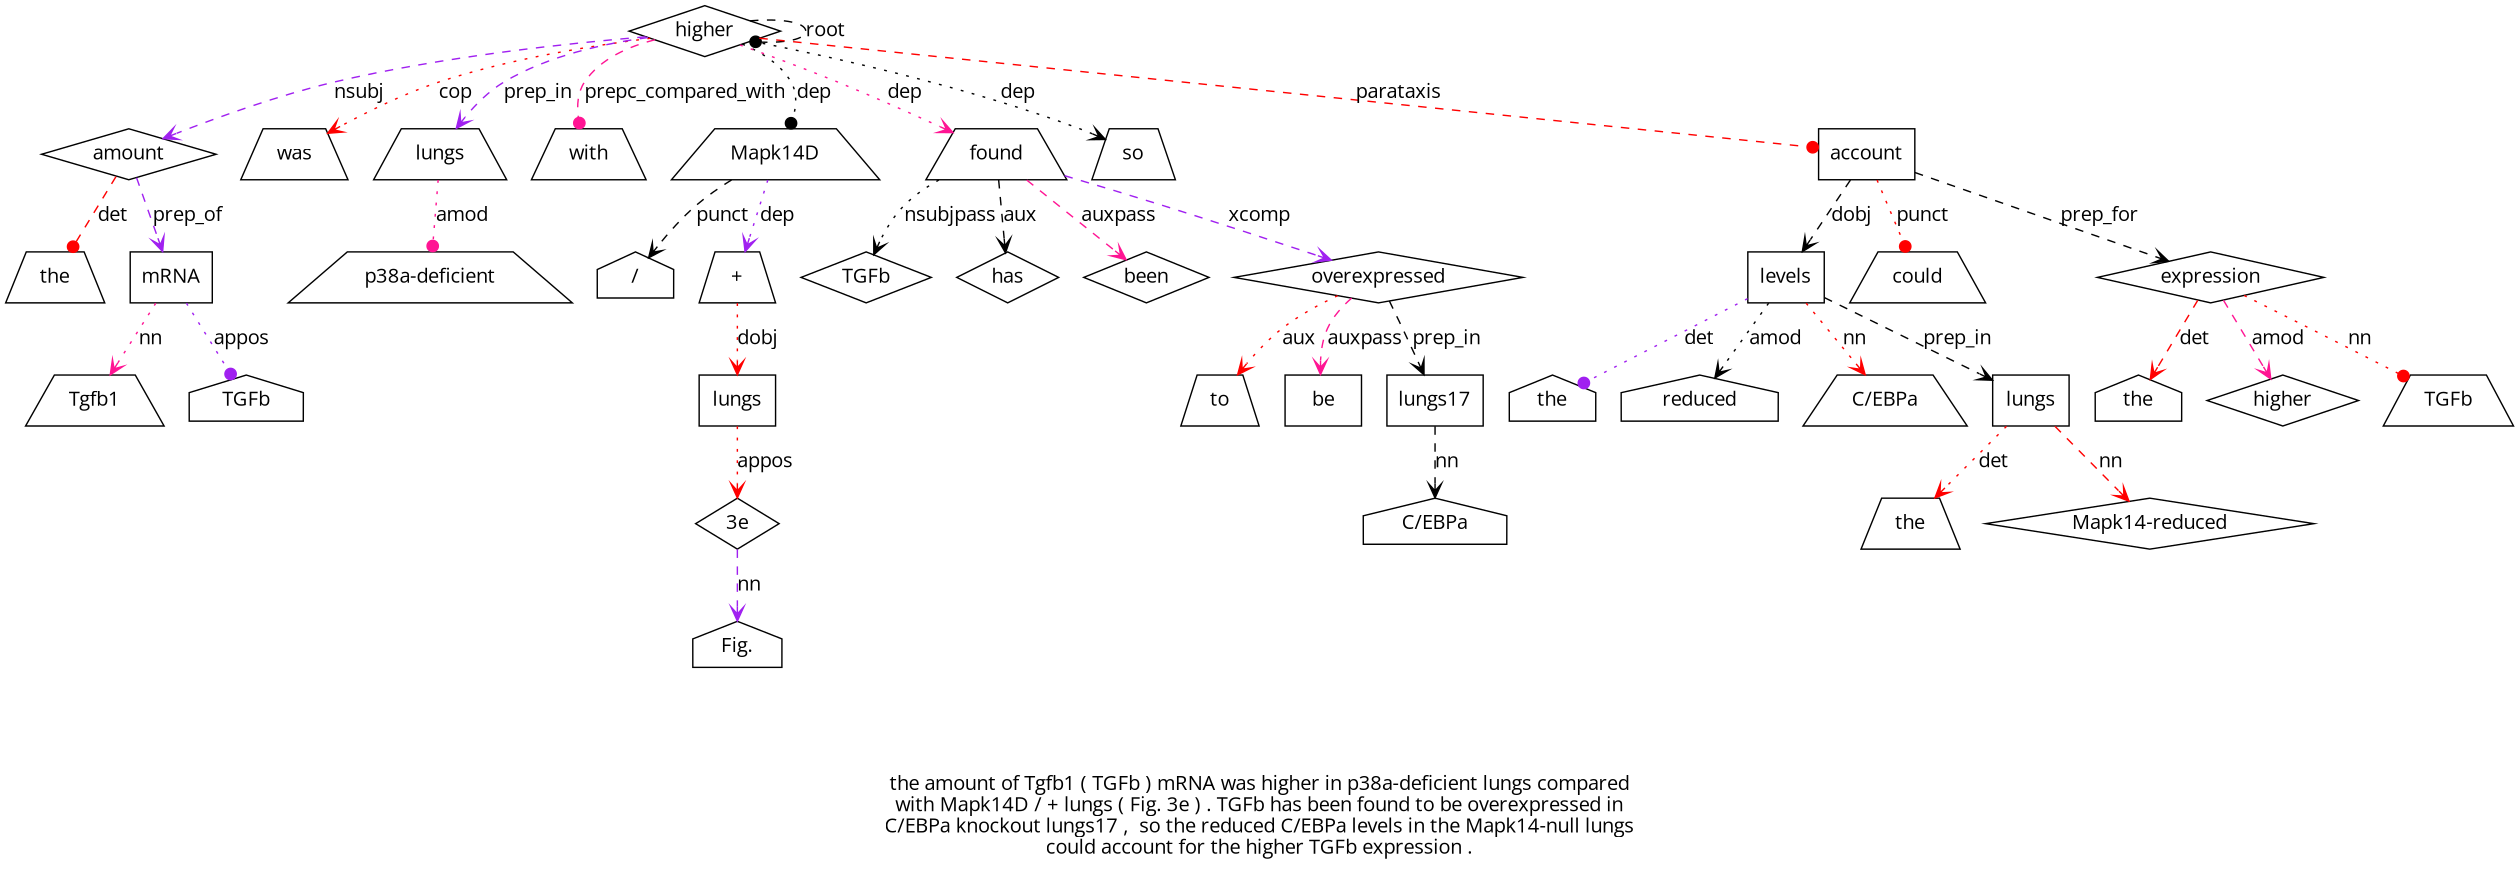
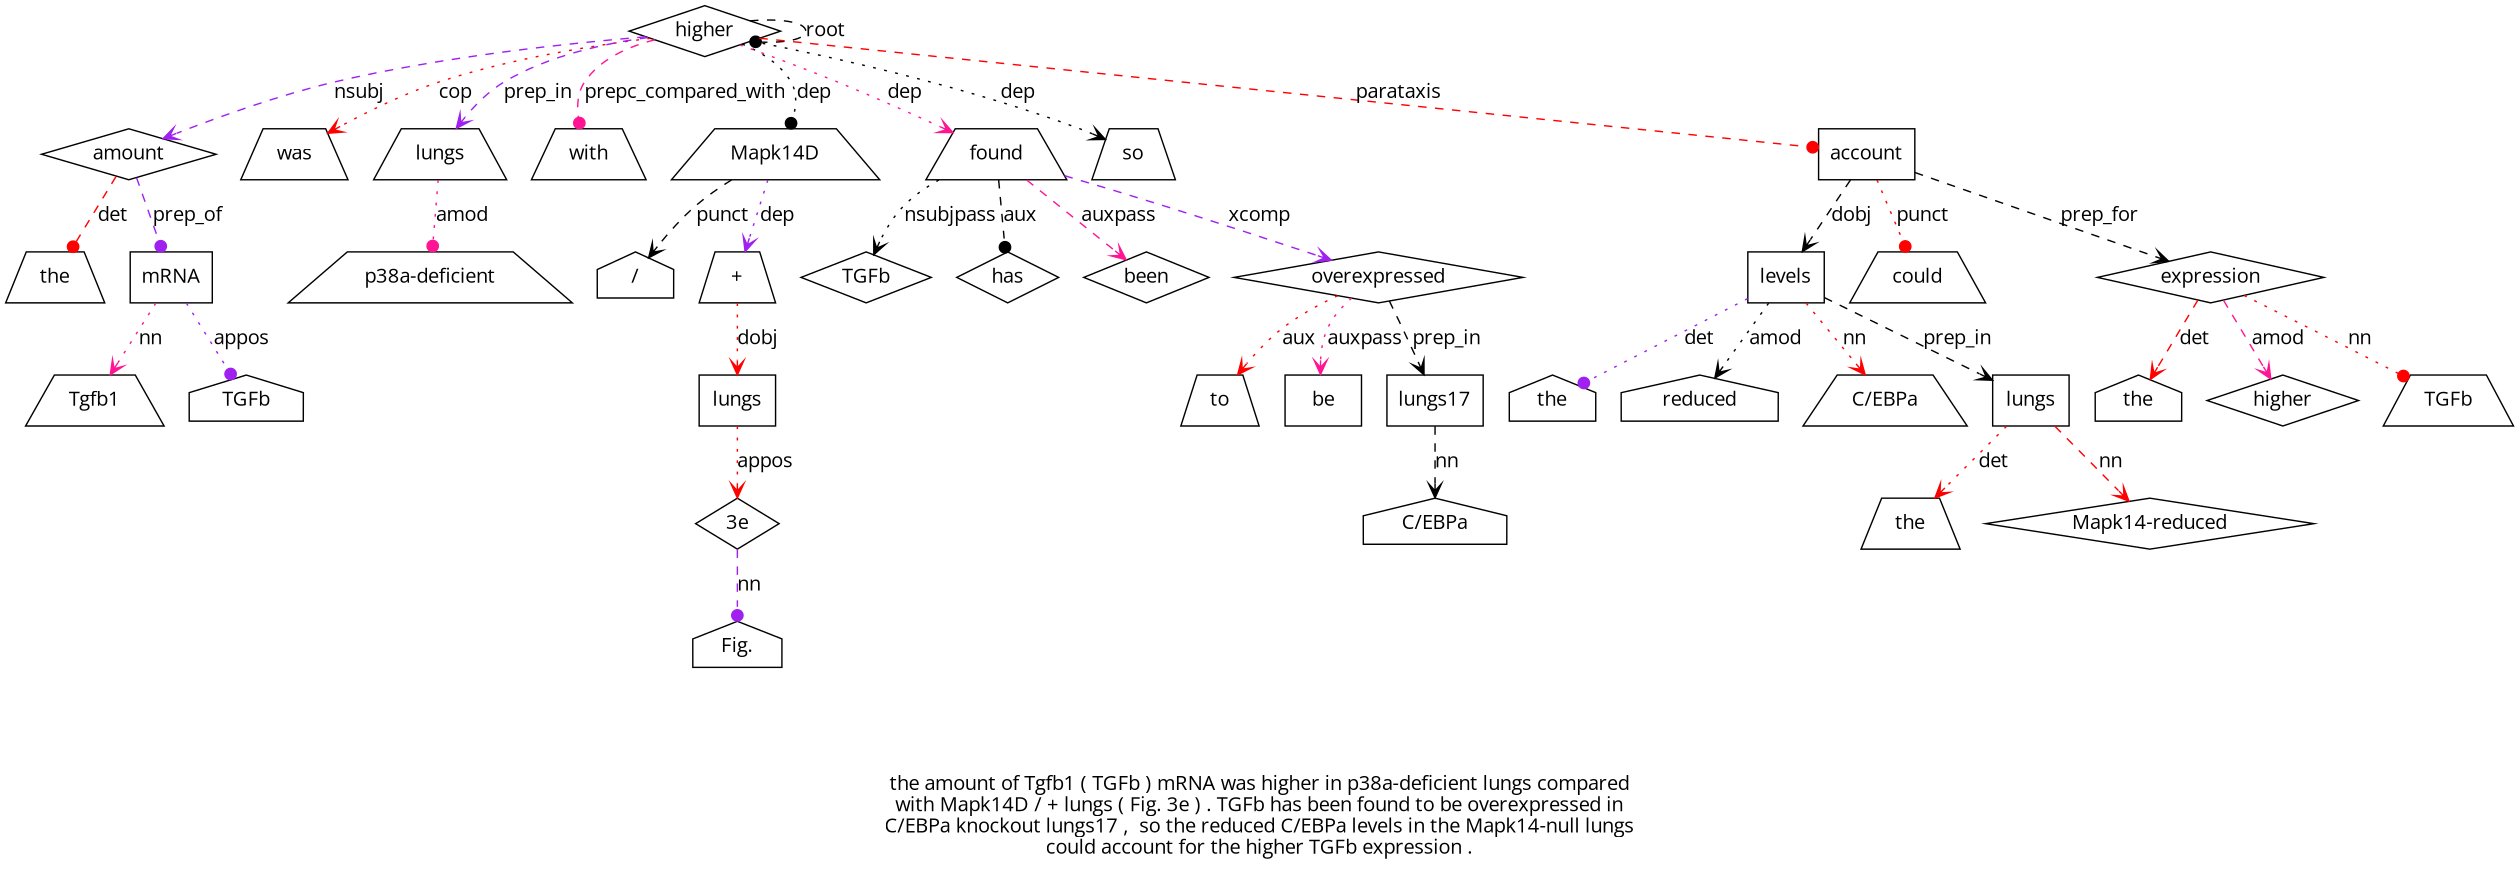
edge "amount" -> "mRNA": arrowhead vee -> dot
edge "found" -> "has": arrowhead vee -> dot
edge "overexpressed" -> "be": style dashed -> dotted
edge "3e" -> "Fig.": arrowhead vee -> dot
